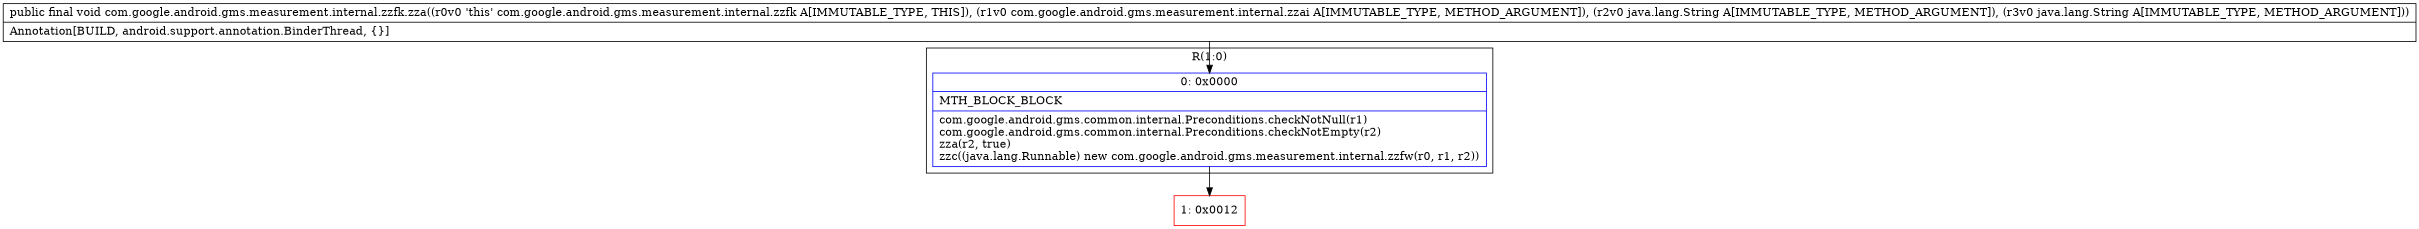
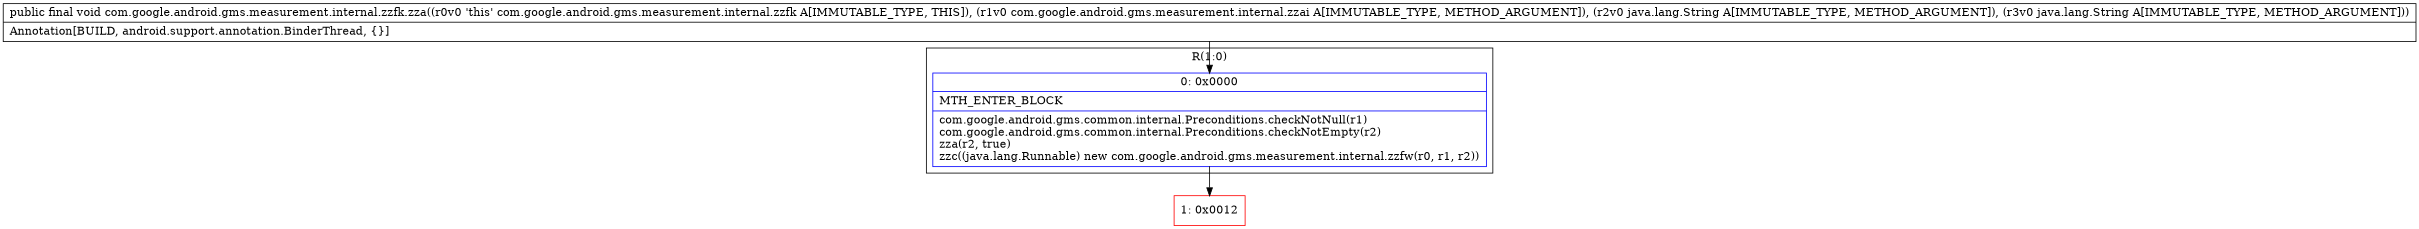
node "0: 0x0000": text "MTH_BLOCK_BLOCK" -> "MTH_ENTER_BLOCK"
